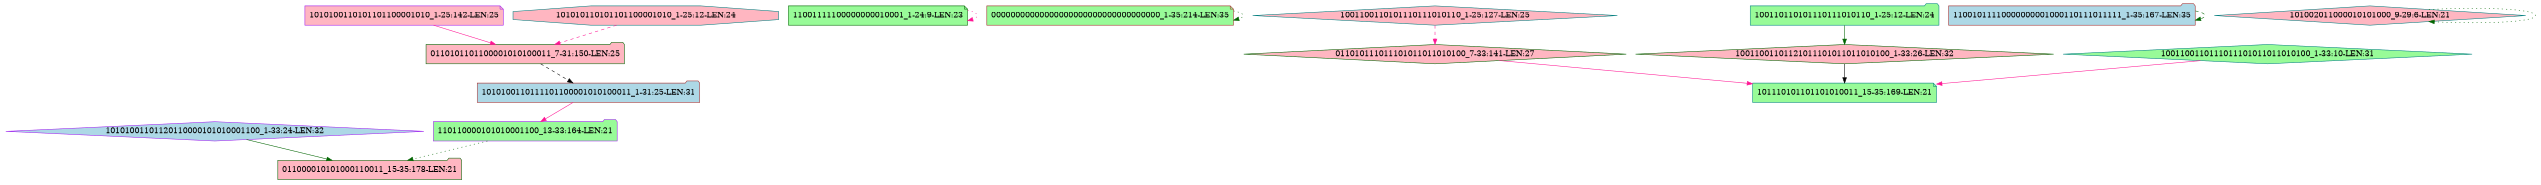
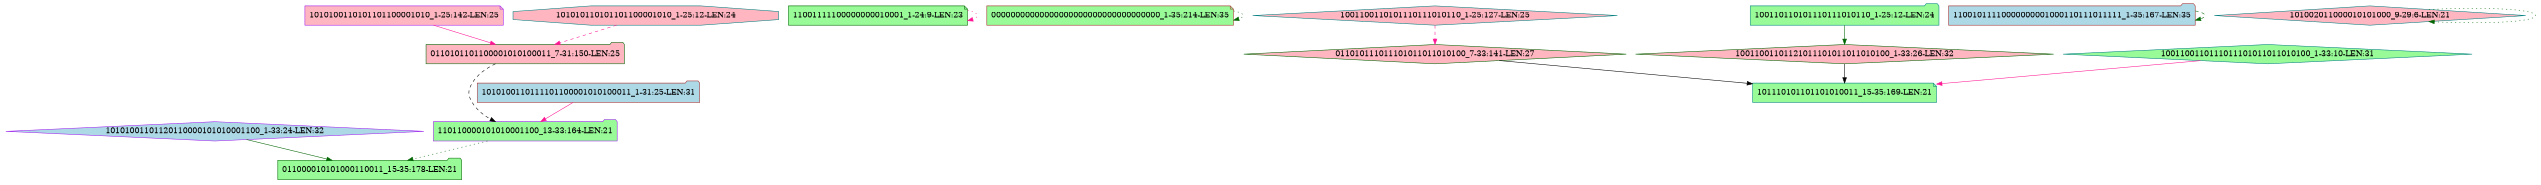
edge "0110101101100001010100011_7-31:150-LEN:25" -> "1010100110111101100001010100011_1-31:25-LEN:31": now "0110101101100001010100011_7-31:150-LEN:25" -> "110110000101010001100_13-33:164-LEN:21"
edge "011010111011101011011010100_7-33:141-LEN:27" -> "101110101101101010011_15-35:169-LEN:21": color deeppink -> black
node "011000010101000110011_15-35:178-LEN:21": fillcolor lightpink -> palegreen
